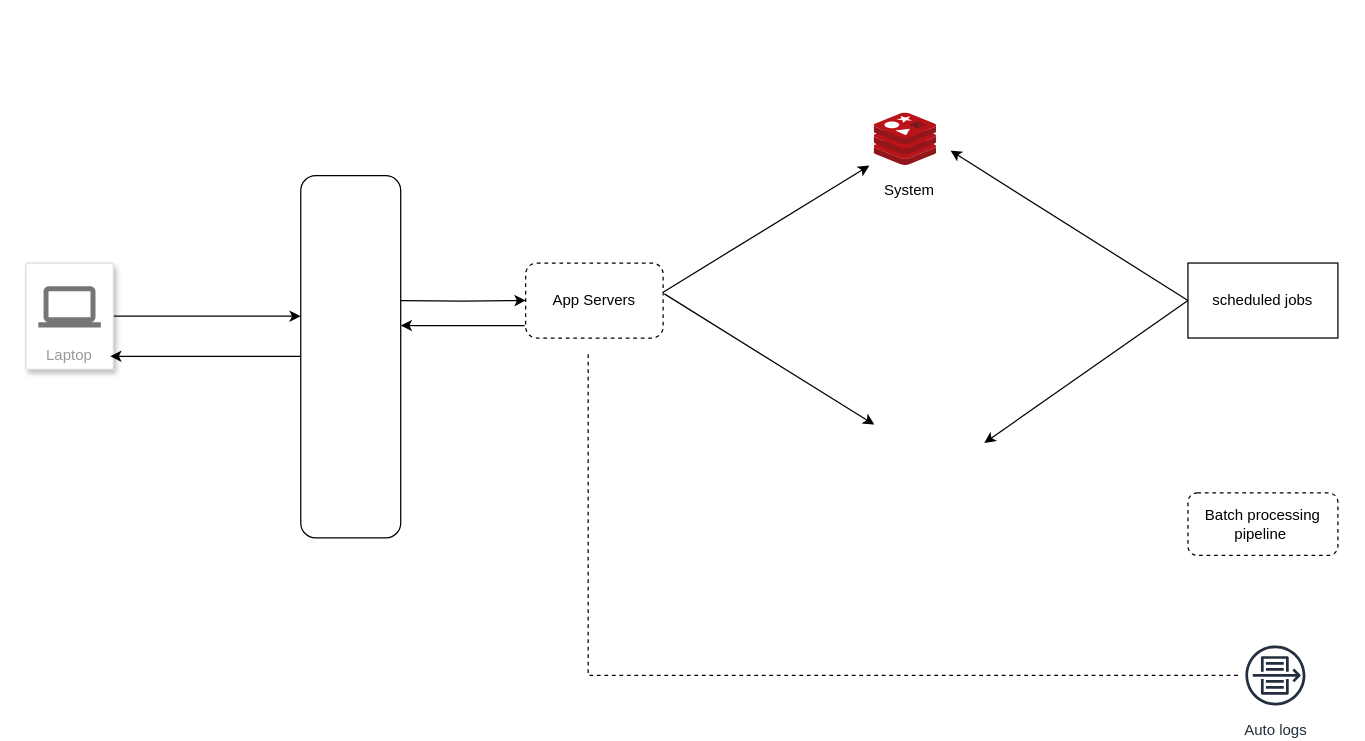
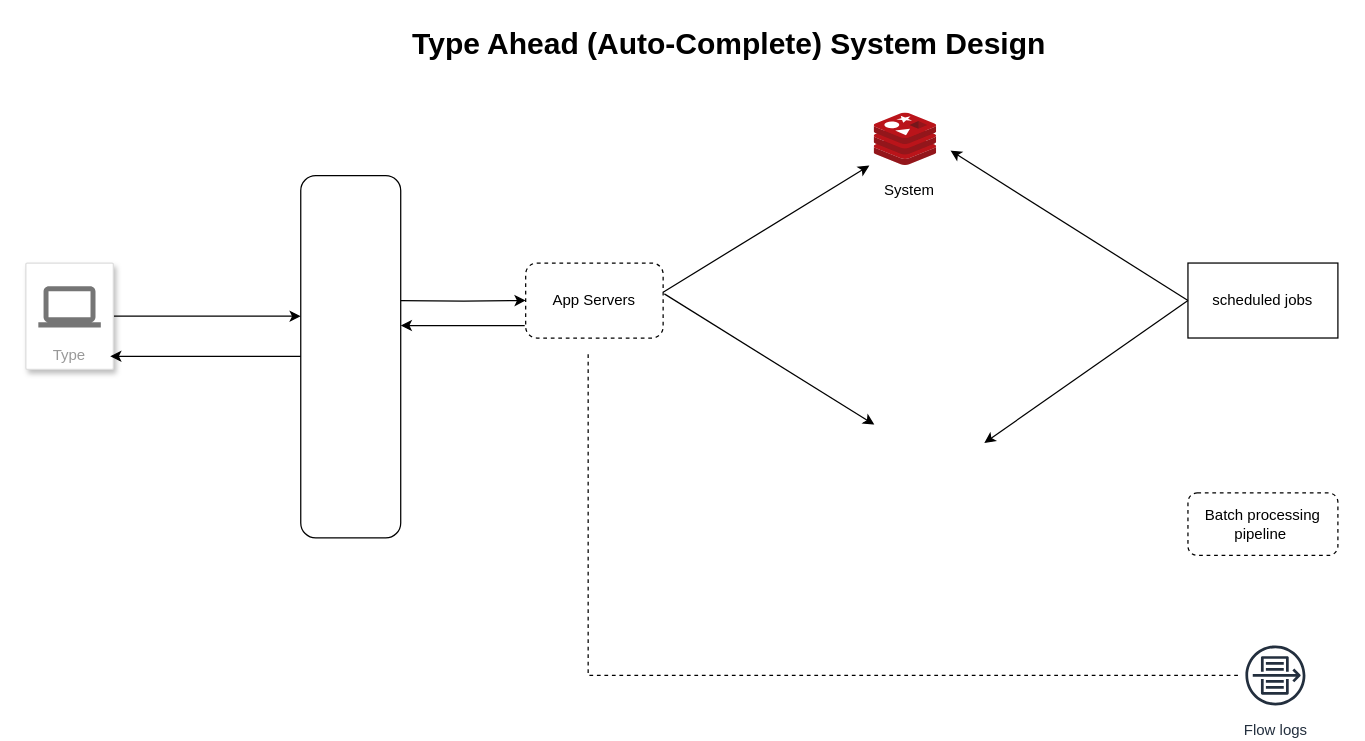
node "Type Ahead (Auto-Complete) System Design": added
node "Laptop": label "Laptop" -> "Type"
node "Auto logs": label "Auto logs" -> "Flow logs"
